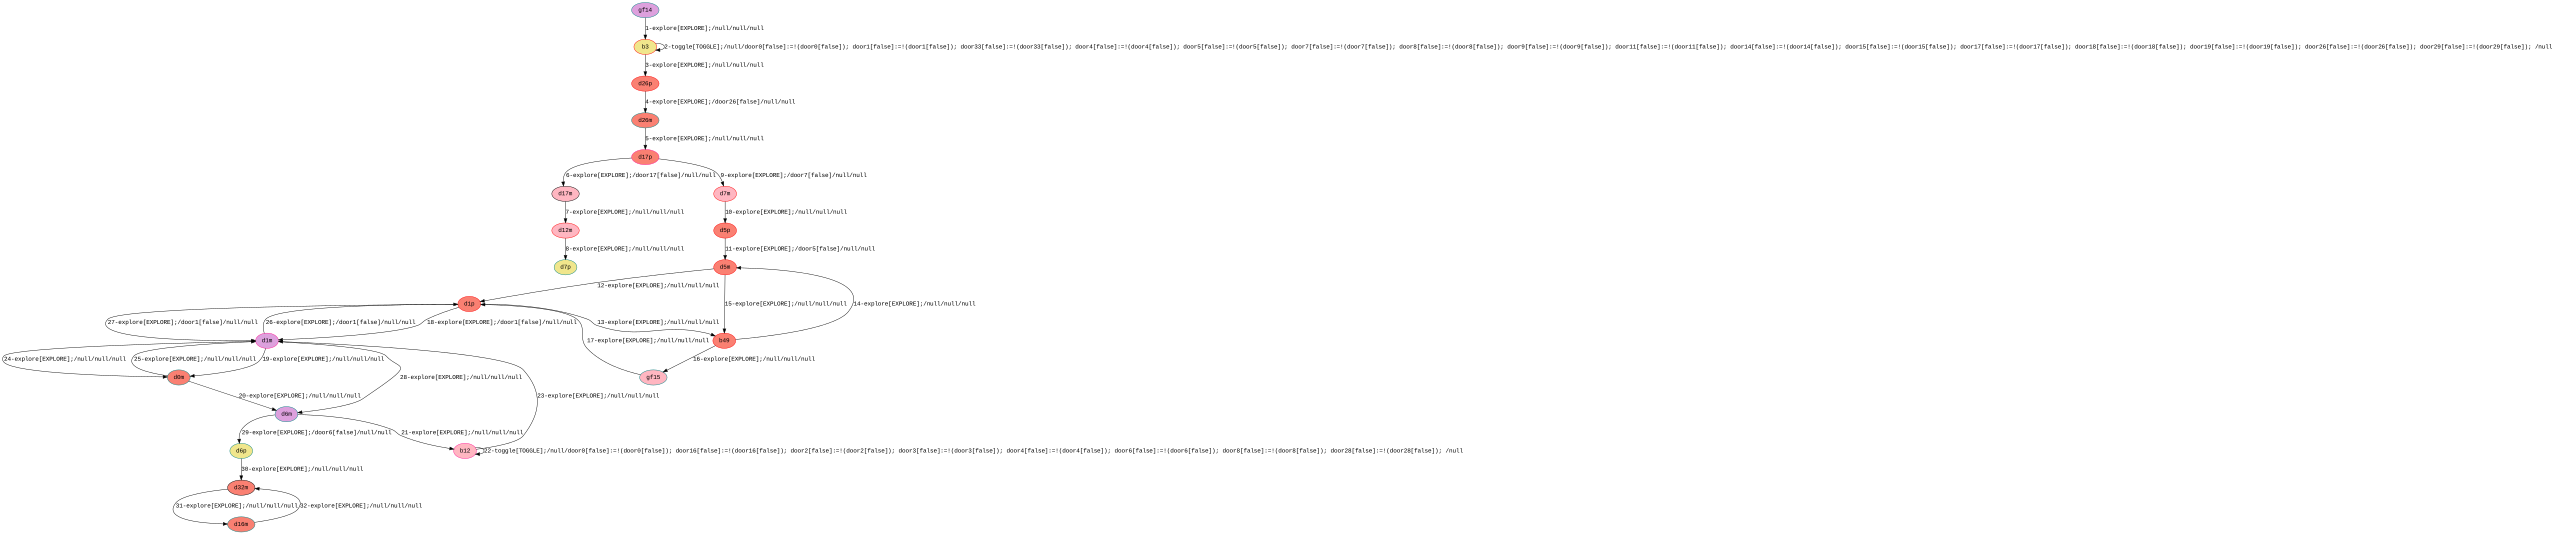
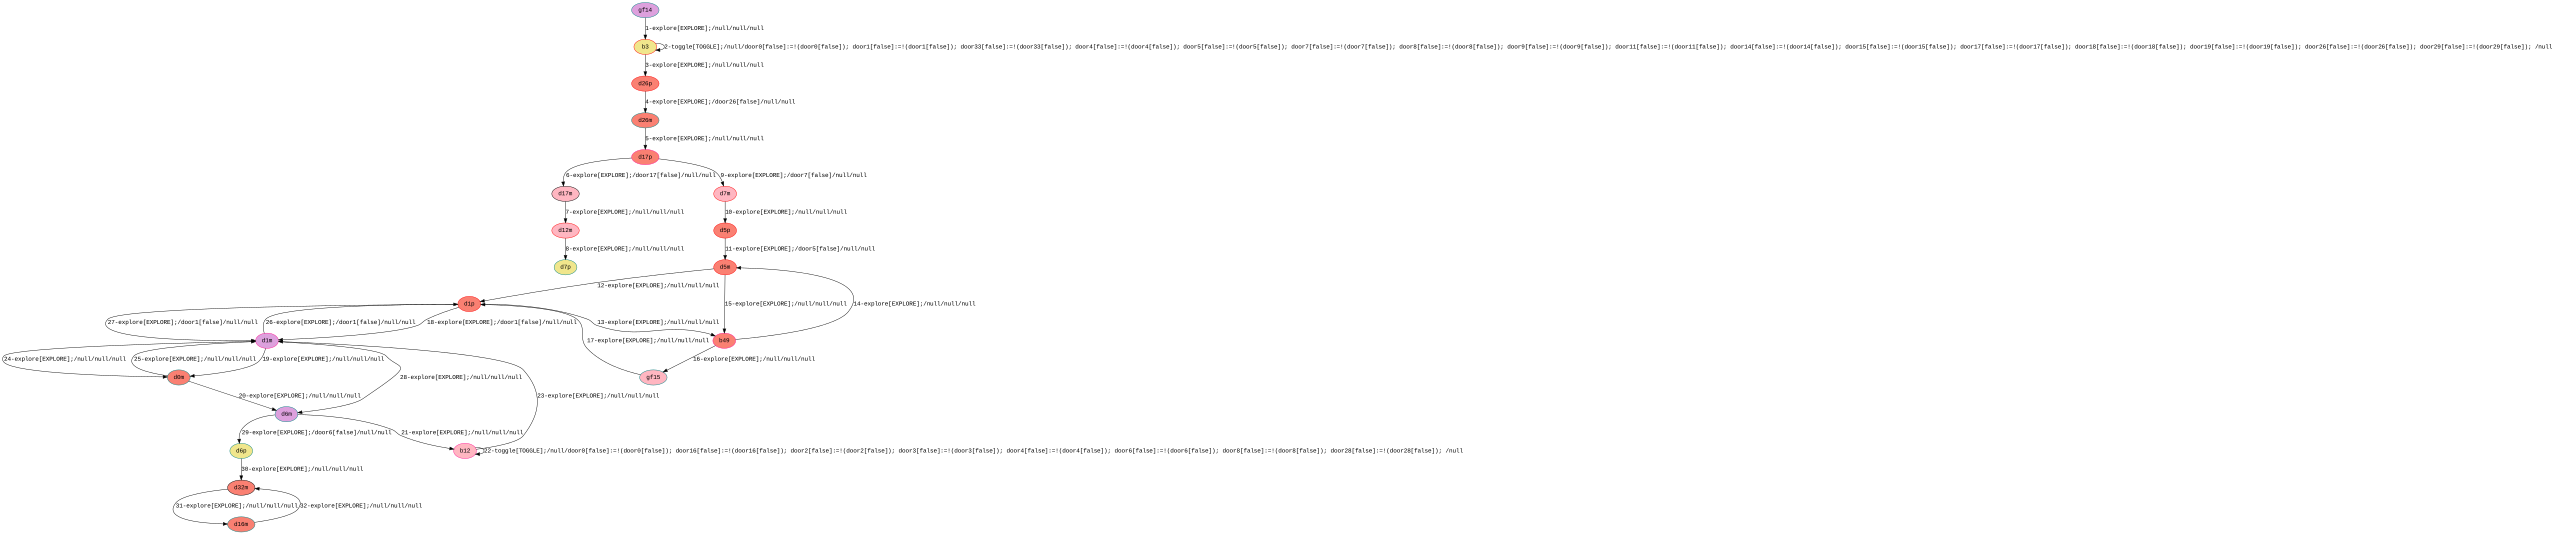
node "b49": color red -> deeppink
